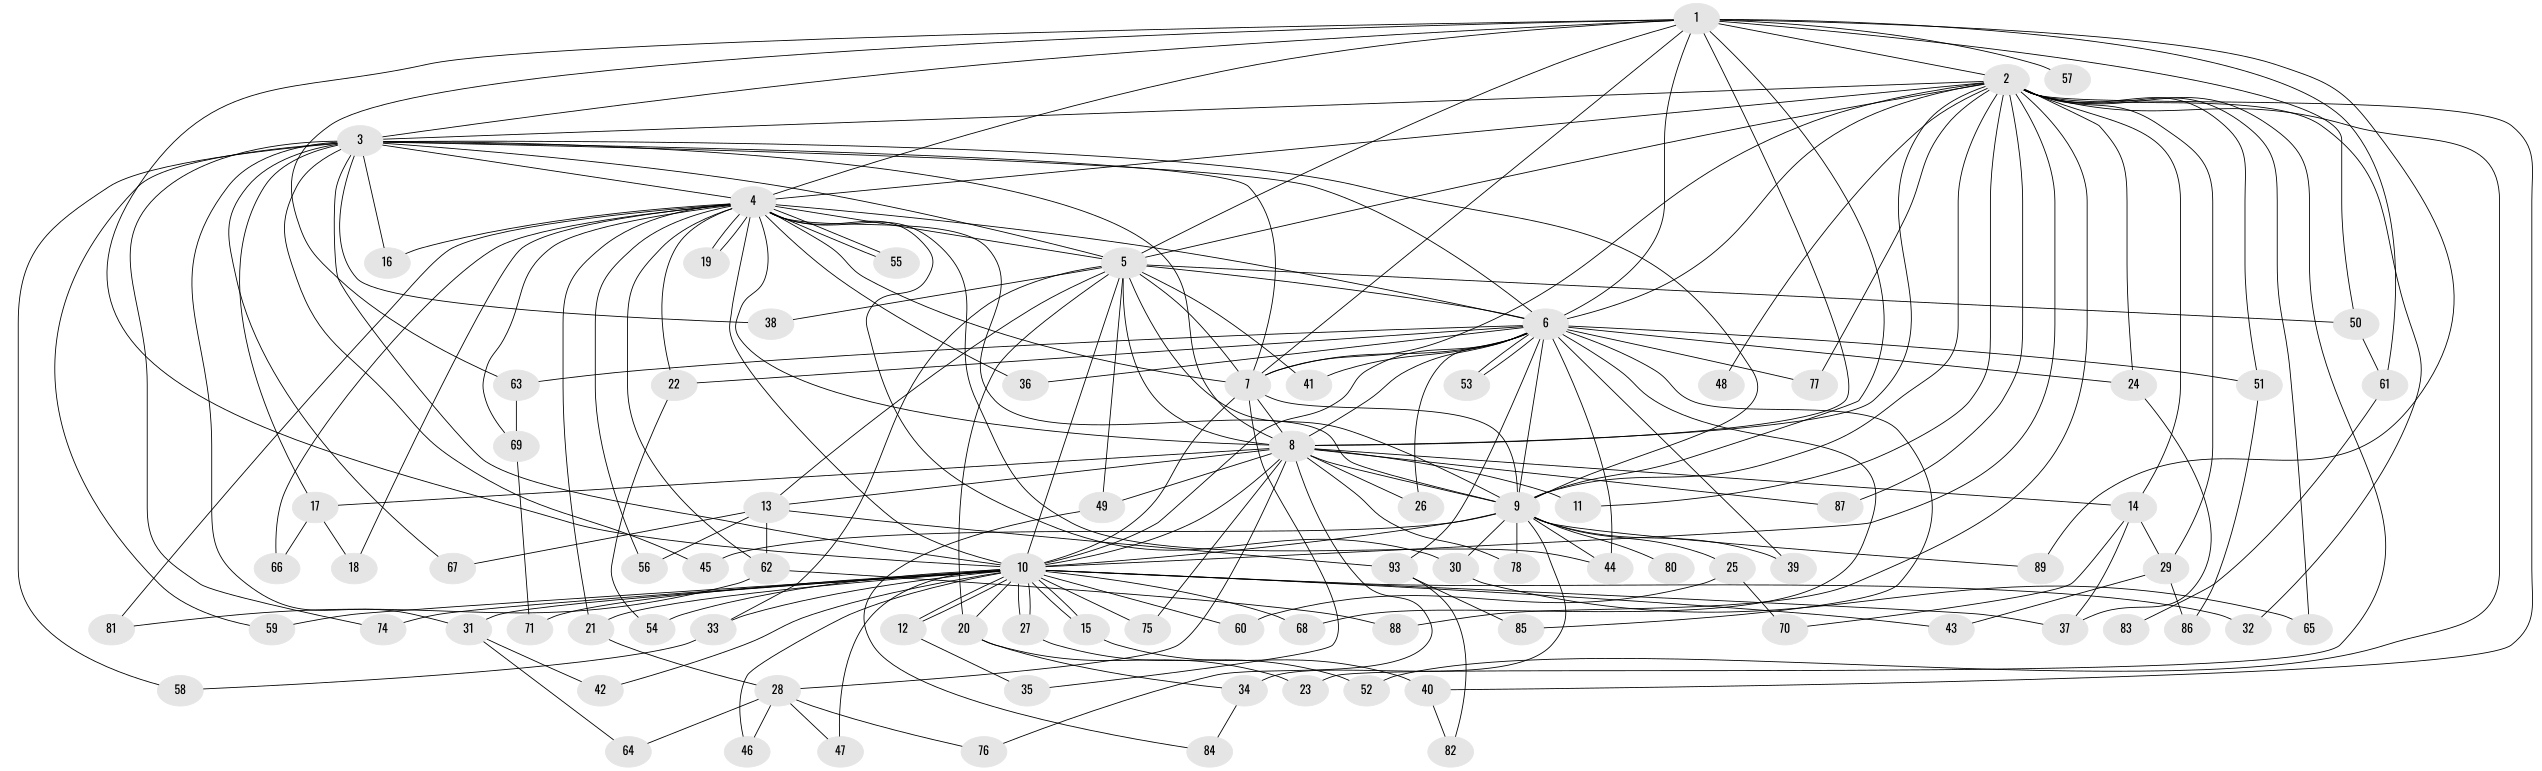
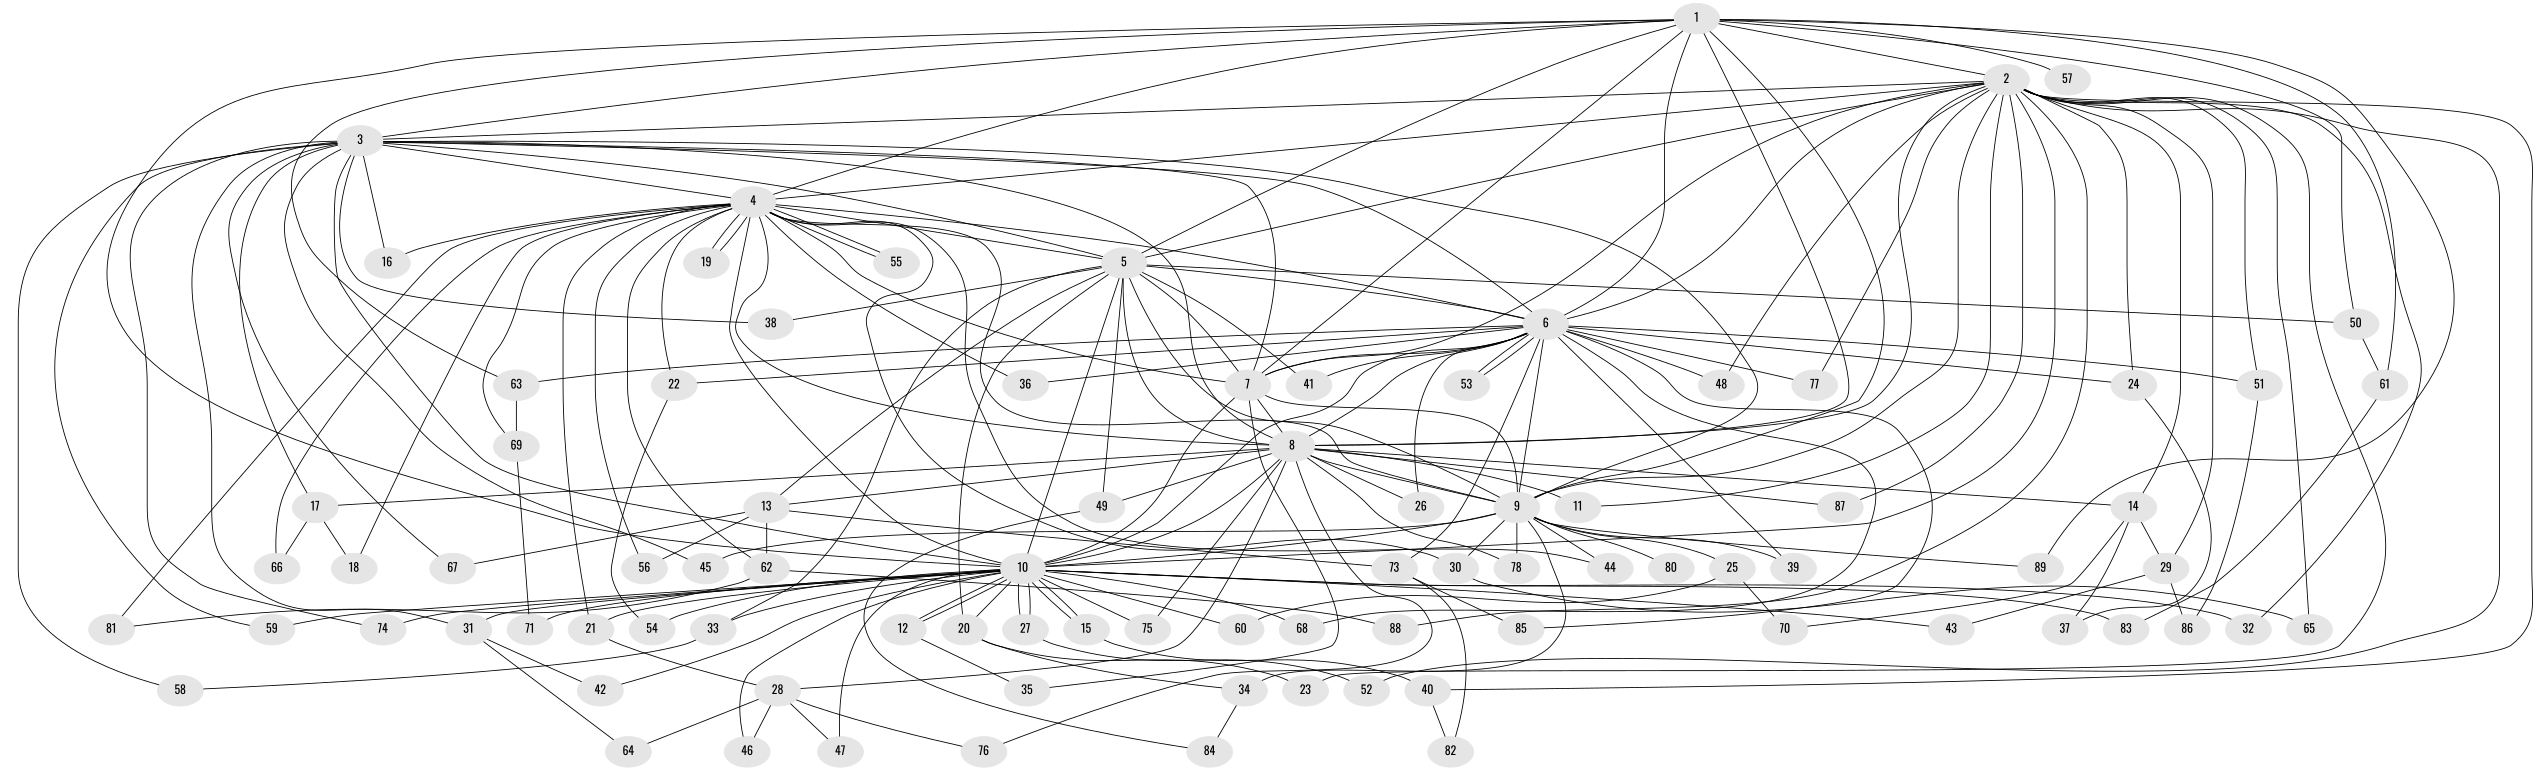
edge "6" -- "44": now "6" -- "48"
node "93": label "93" -> "73"
edge "10" -- "37": now "10" -- "83"
